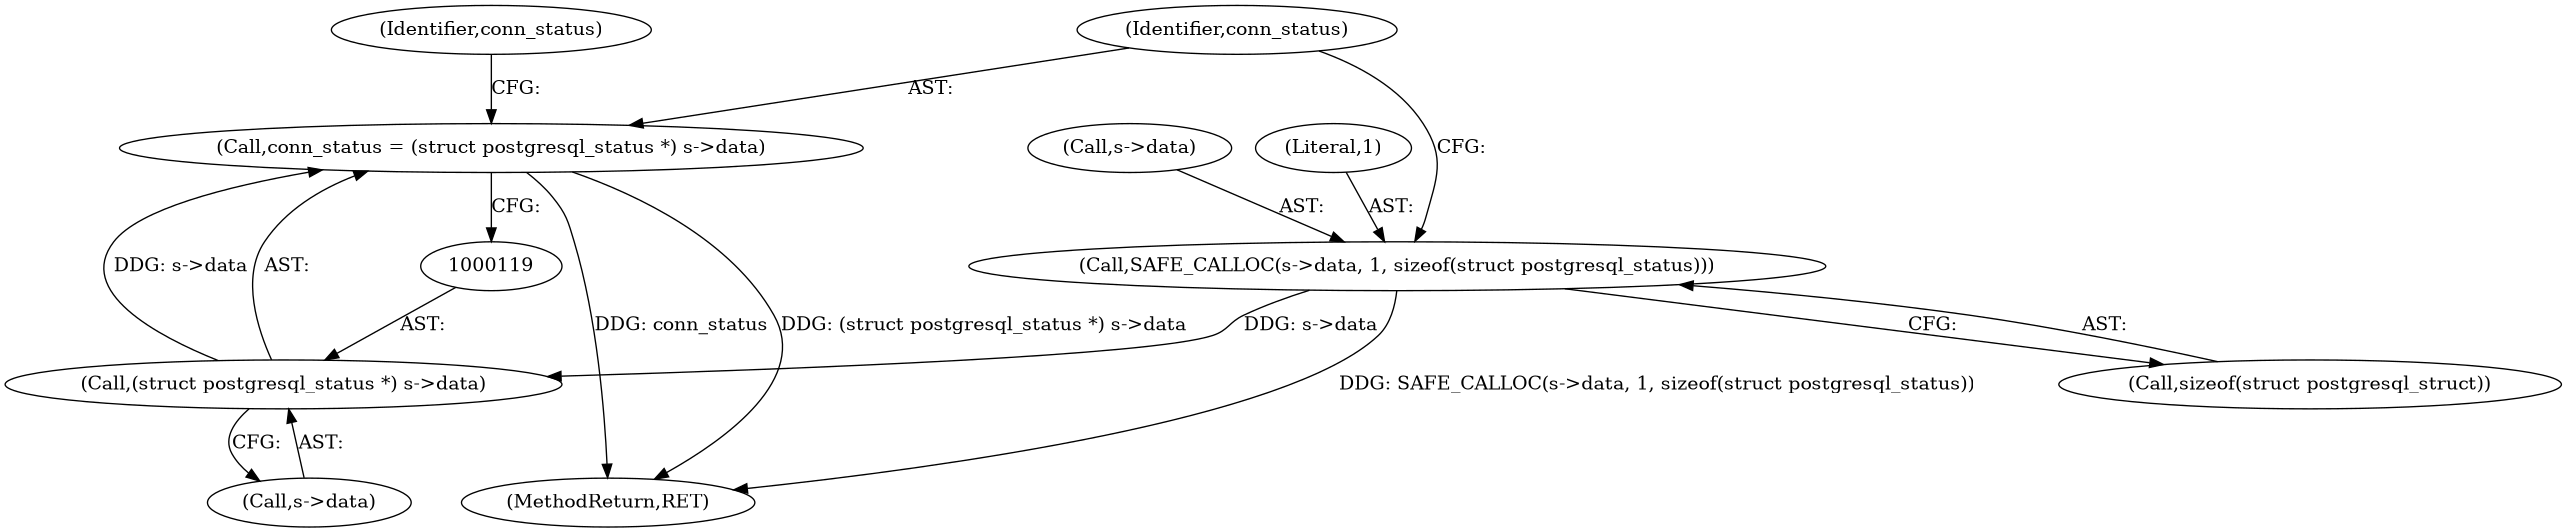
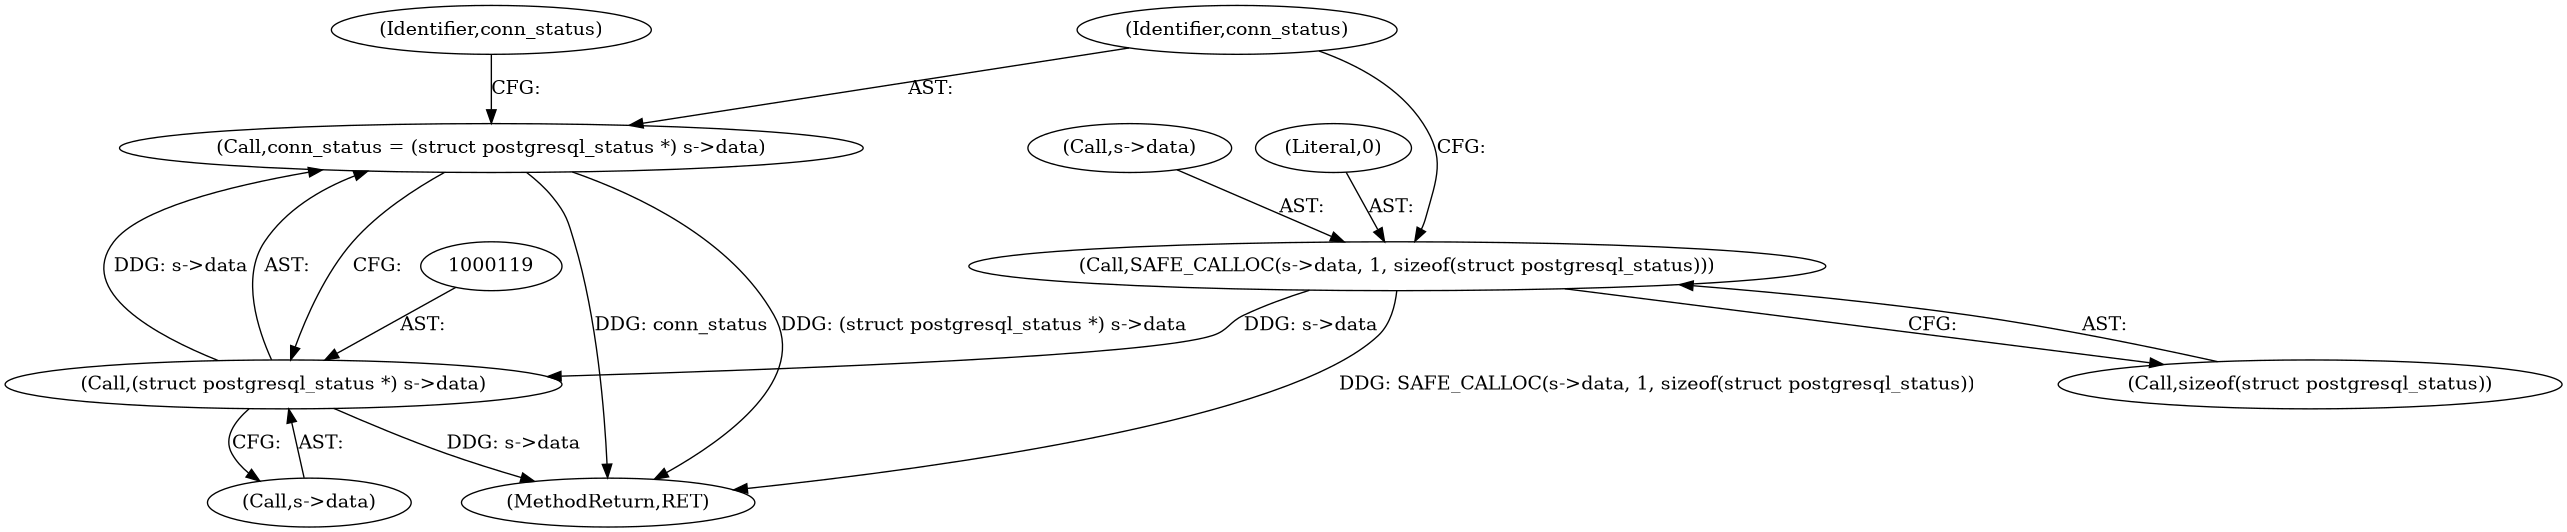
node "(Literal,1)": label "(Literal,1)" -> "(Literal,0)"
edge "(Call,conn_status = (struct postgresql_status *) s->data)" -> "1000119": now "(Call,conn_status = (struct postgresql_status *) s->data)" -> "(Call,(struct postgresql_status *) s->data)"
node "(Call,sizeof(struct postgresql_struct))": label "(Call,sizeof(struct postgresql_struct))" -> "(Call,sizeof(struct postgresql_status))"
edge "(Call,(struct postgresql_status *) s->data)" -> "(MethodReturn,RET)": added, label "DDG: s->data"
